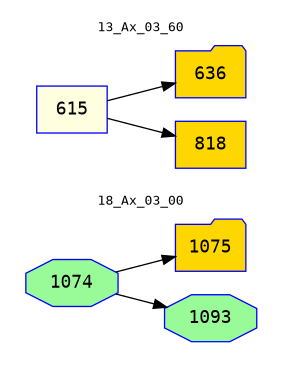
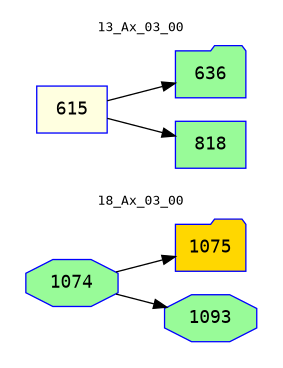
cluster "13_Ax_03_60": label "13_Ax_03_60" -> "13_Ax_03_00"
node "636": fillcolor gold -> palegreen
node "818": fillcolor gold -> palegreen
